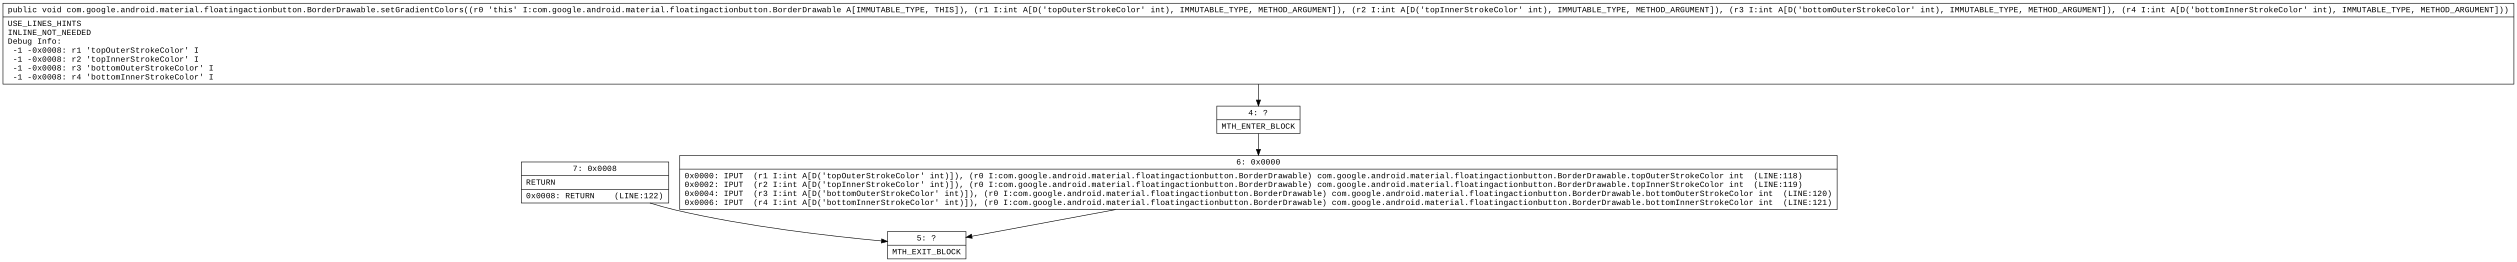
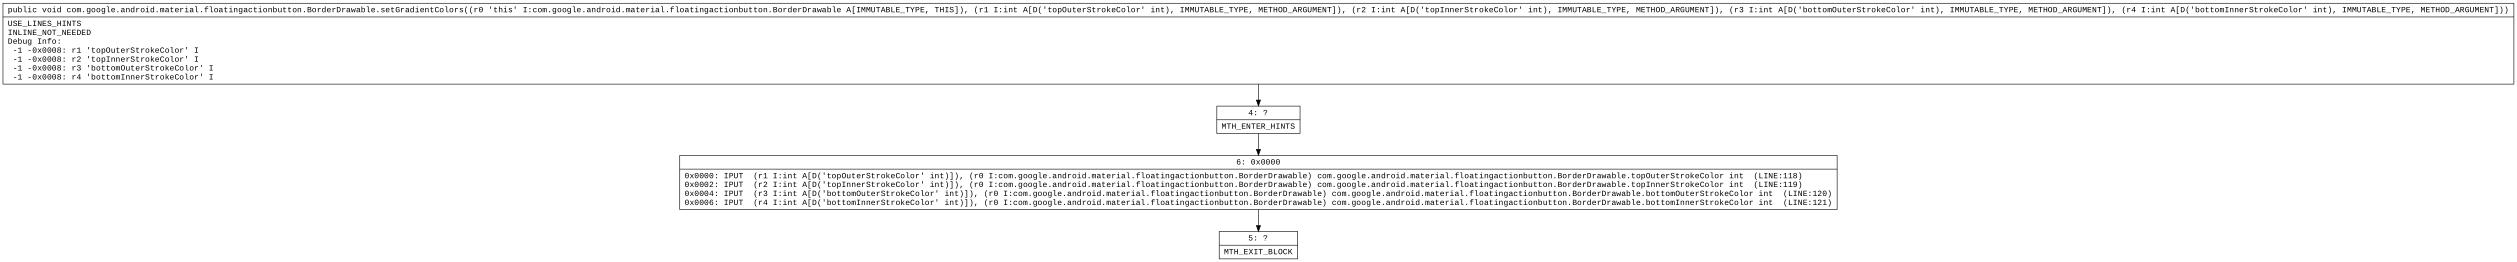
node "4: ?": text "MTH_ENTER_BLOCK" -> "MTH_ENTER_HINTS"
node "7: 0x0008": removed
